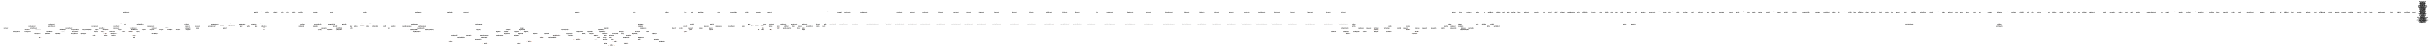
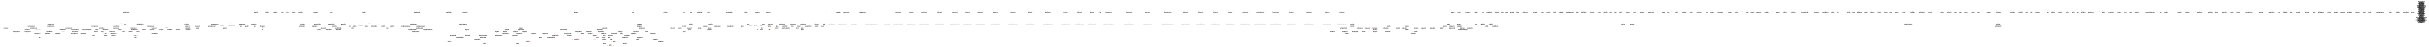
node "IndoorViewController": added
